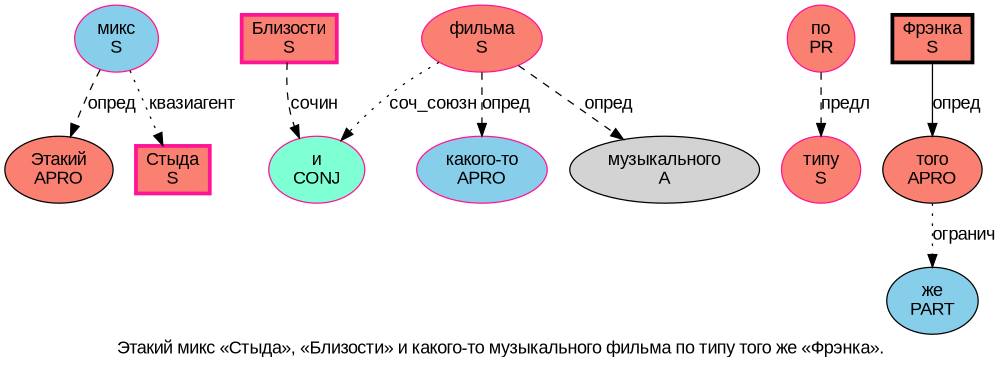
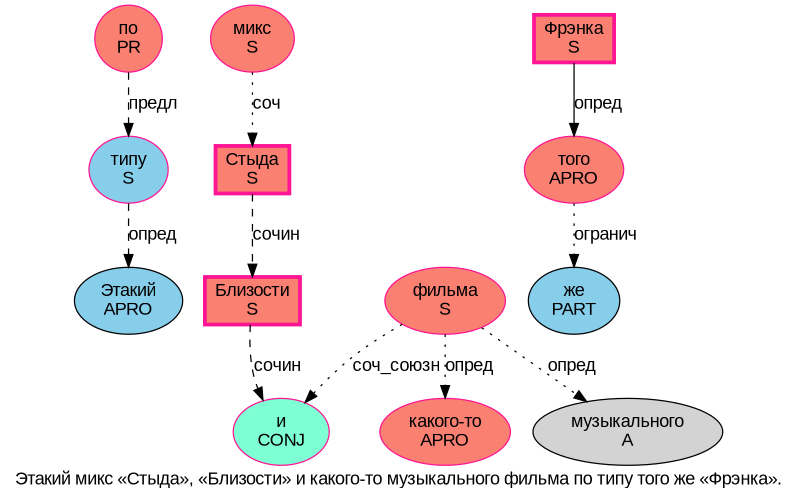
node "микс S": fillcolor skyblue -> salmon
node "Фрэнка S": color black -> deeppink
edge "микс S" -> "Этакий APRO": now "типу S" -> "Этакий APRO"
edge "фильма S" -> "какого-то APRO": style dashed -> dotted
edge "фильма S" -> "музыкального A": style dashed -> dotted
edge "микс S" -> "Стыда S": label "квазиагент" -> "соч"
node "Этакий APRO": fillcolor salmon -> skyblue
node "какого-то APRO": fillcolor skyblue -> salmon
node "типу S": fillcolor salmon -> skyblue
node "того APRO": color black -> deeppink
edge "Стыда S" -> "Близости S": added, label "сочин"
